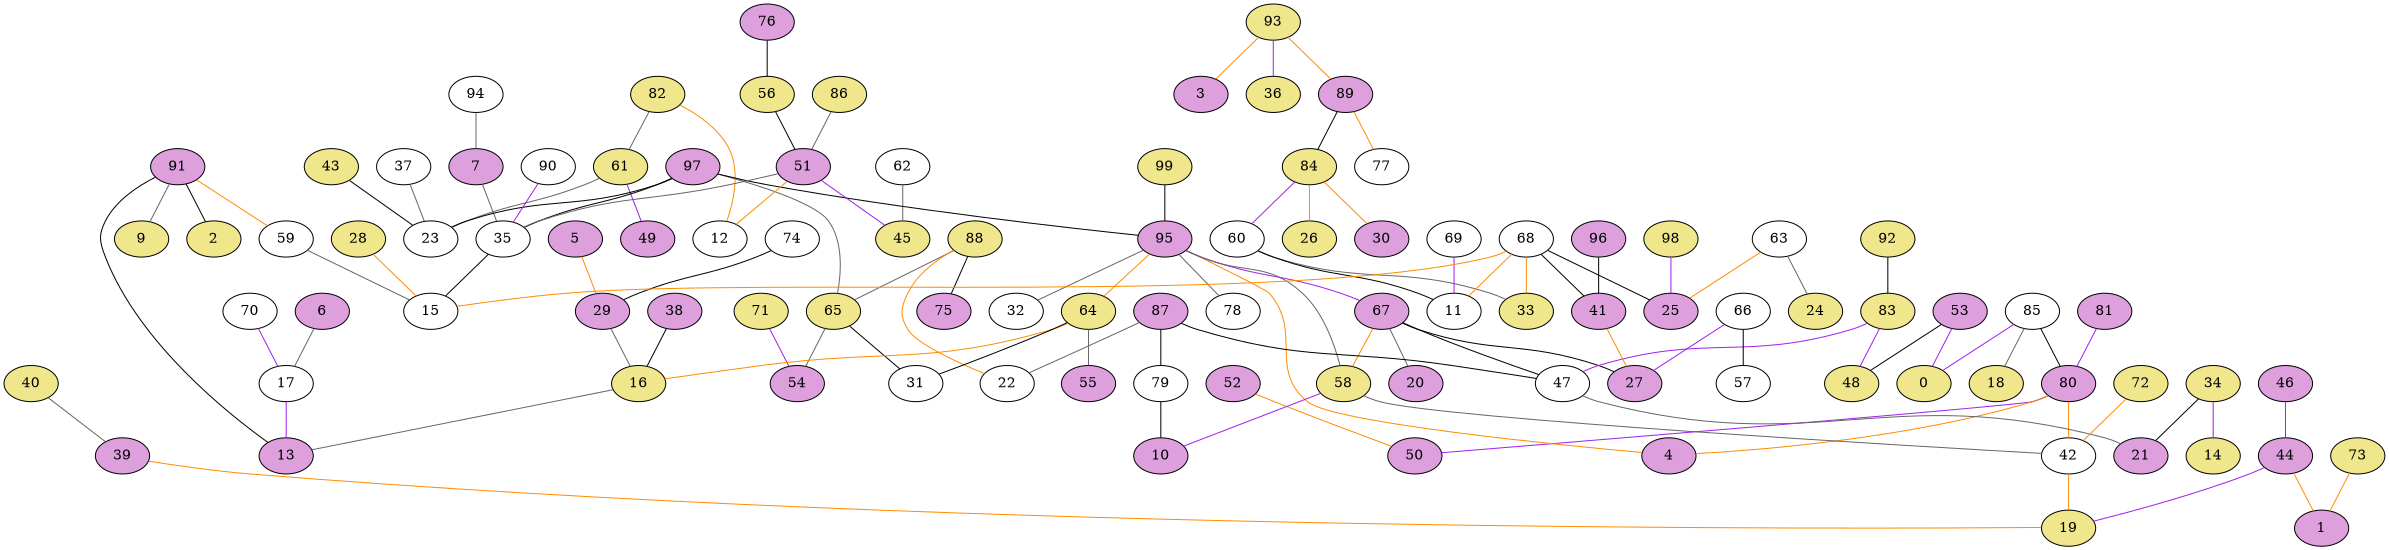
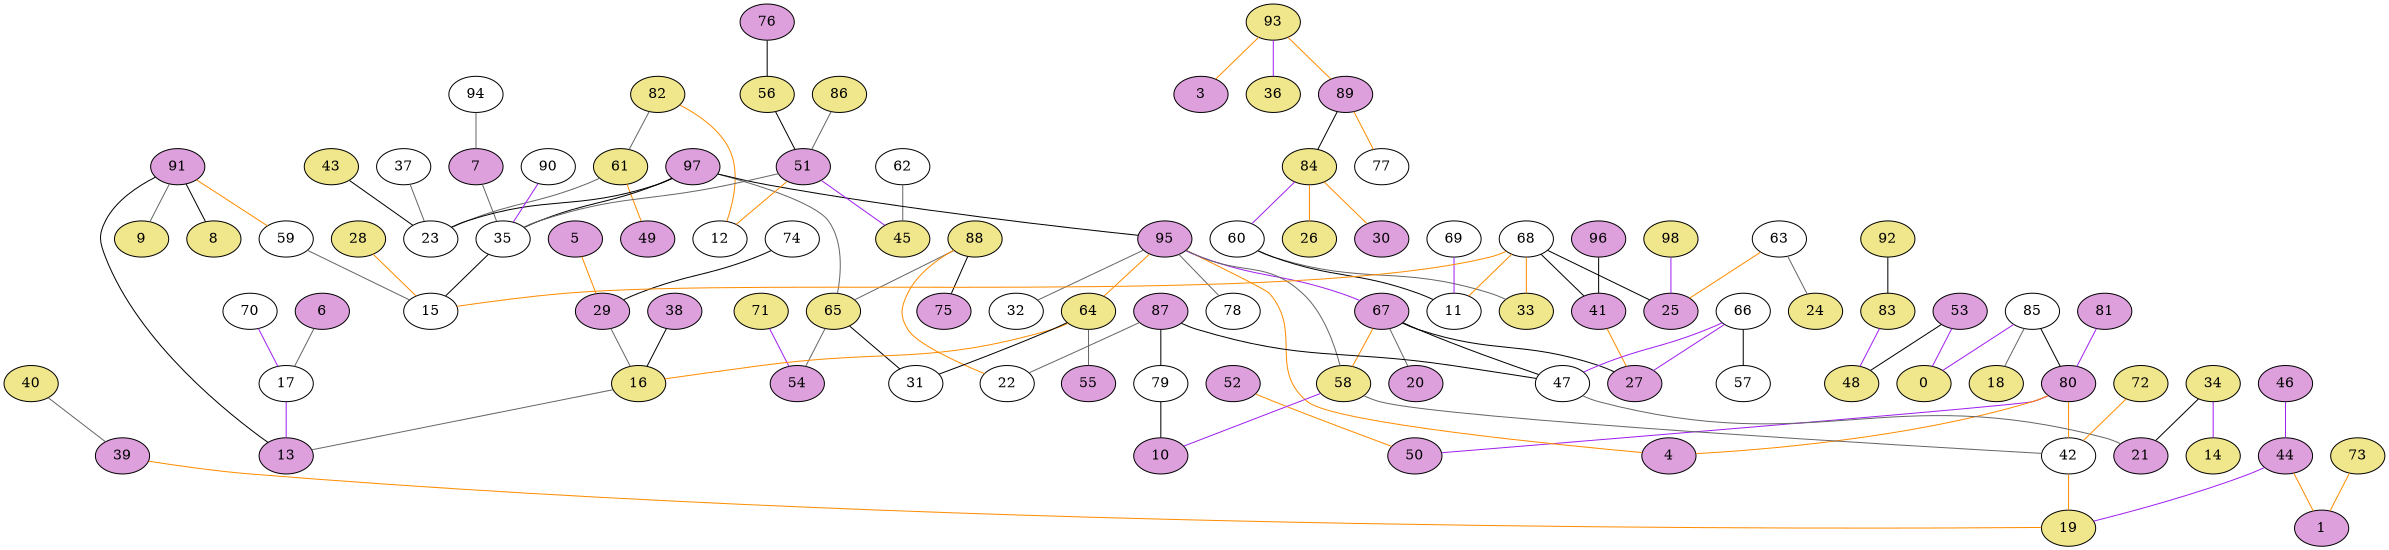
node "99": removed
edge "61" -- "49": color purple -> darkorange
node "2": label "2" -> "8"
edge "83" -- "47": now "66" -- "47"
